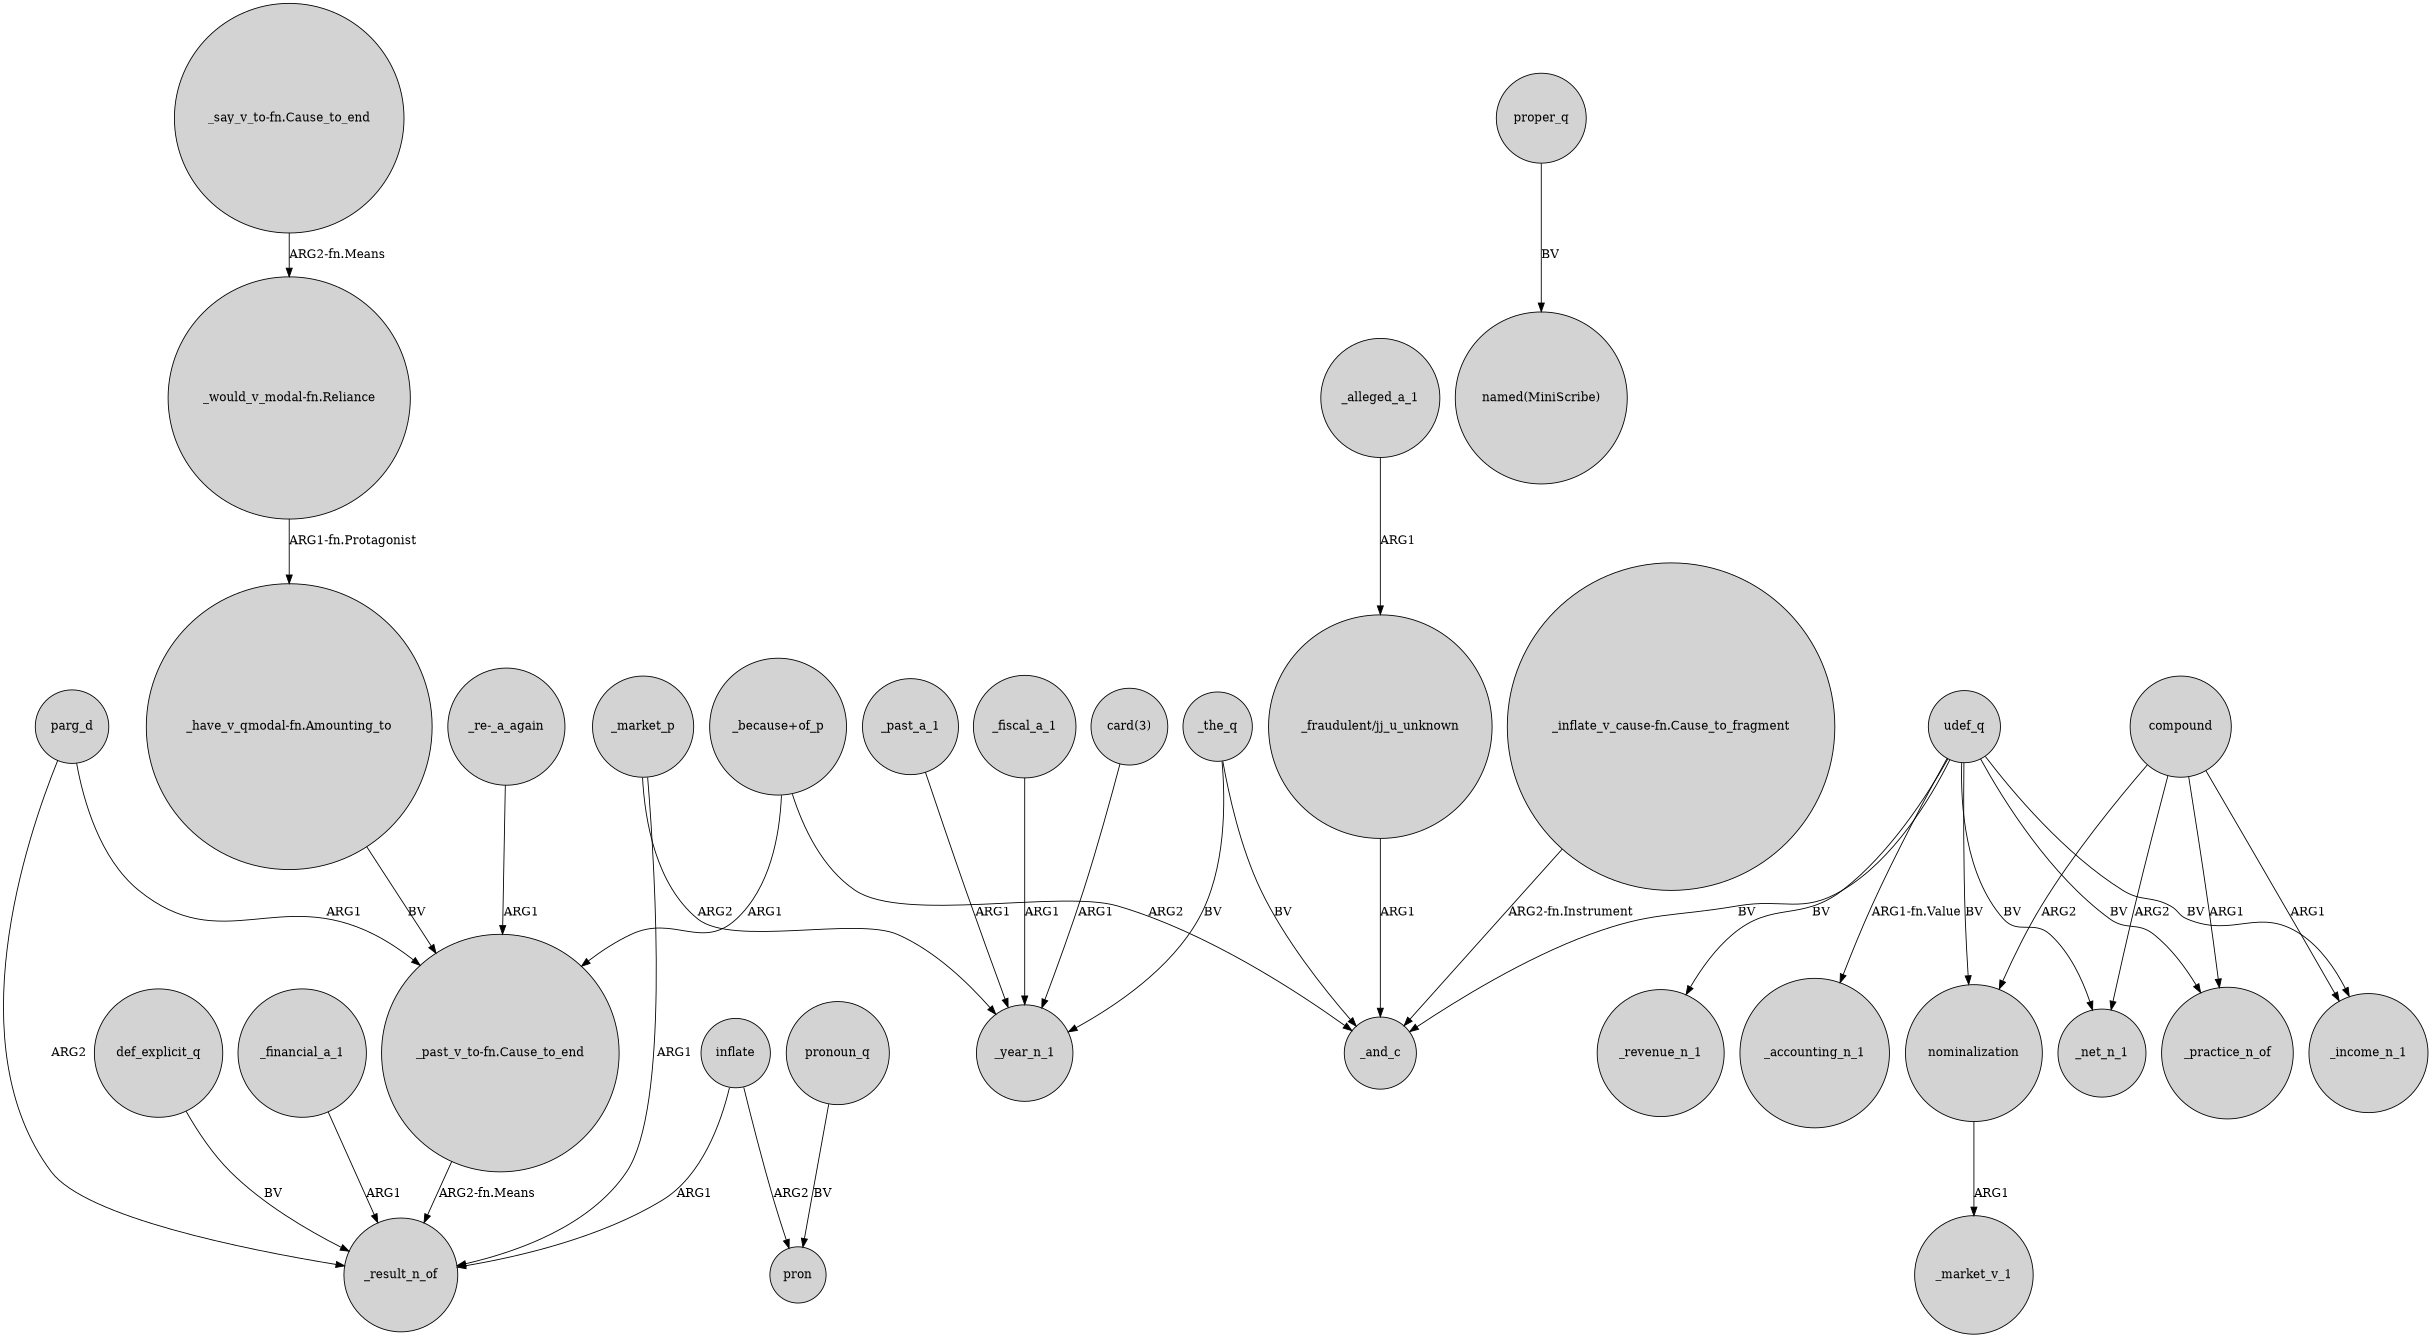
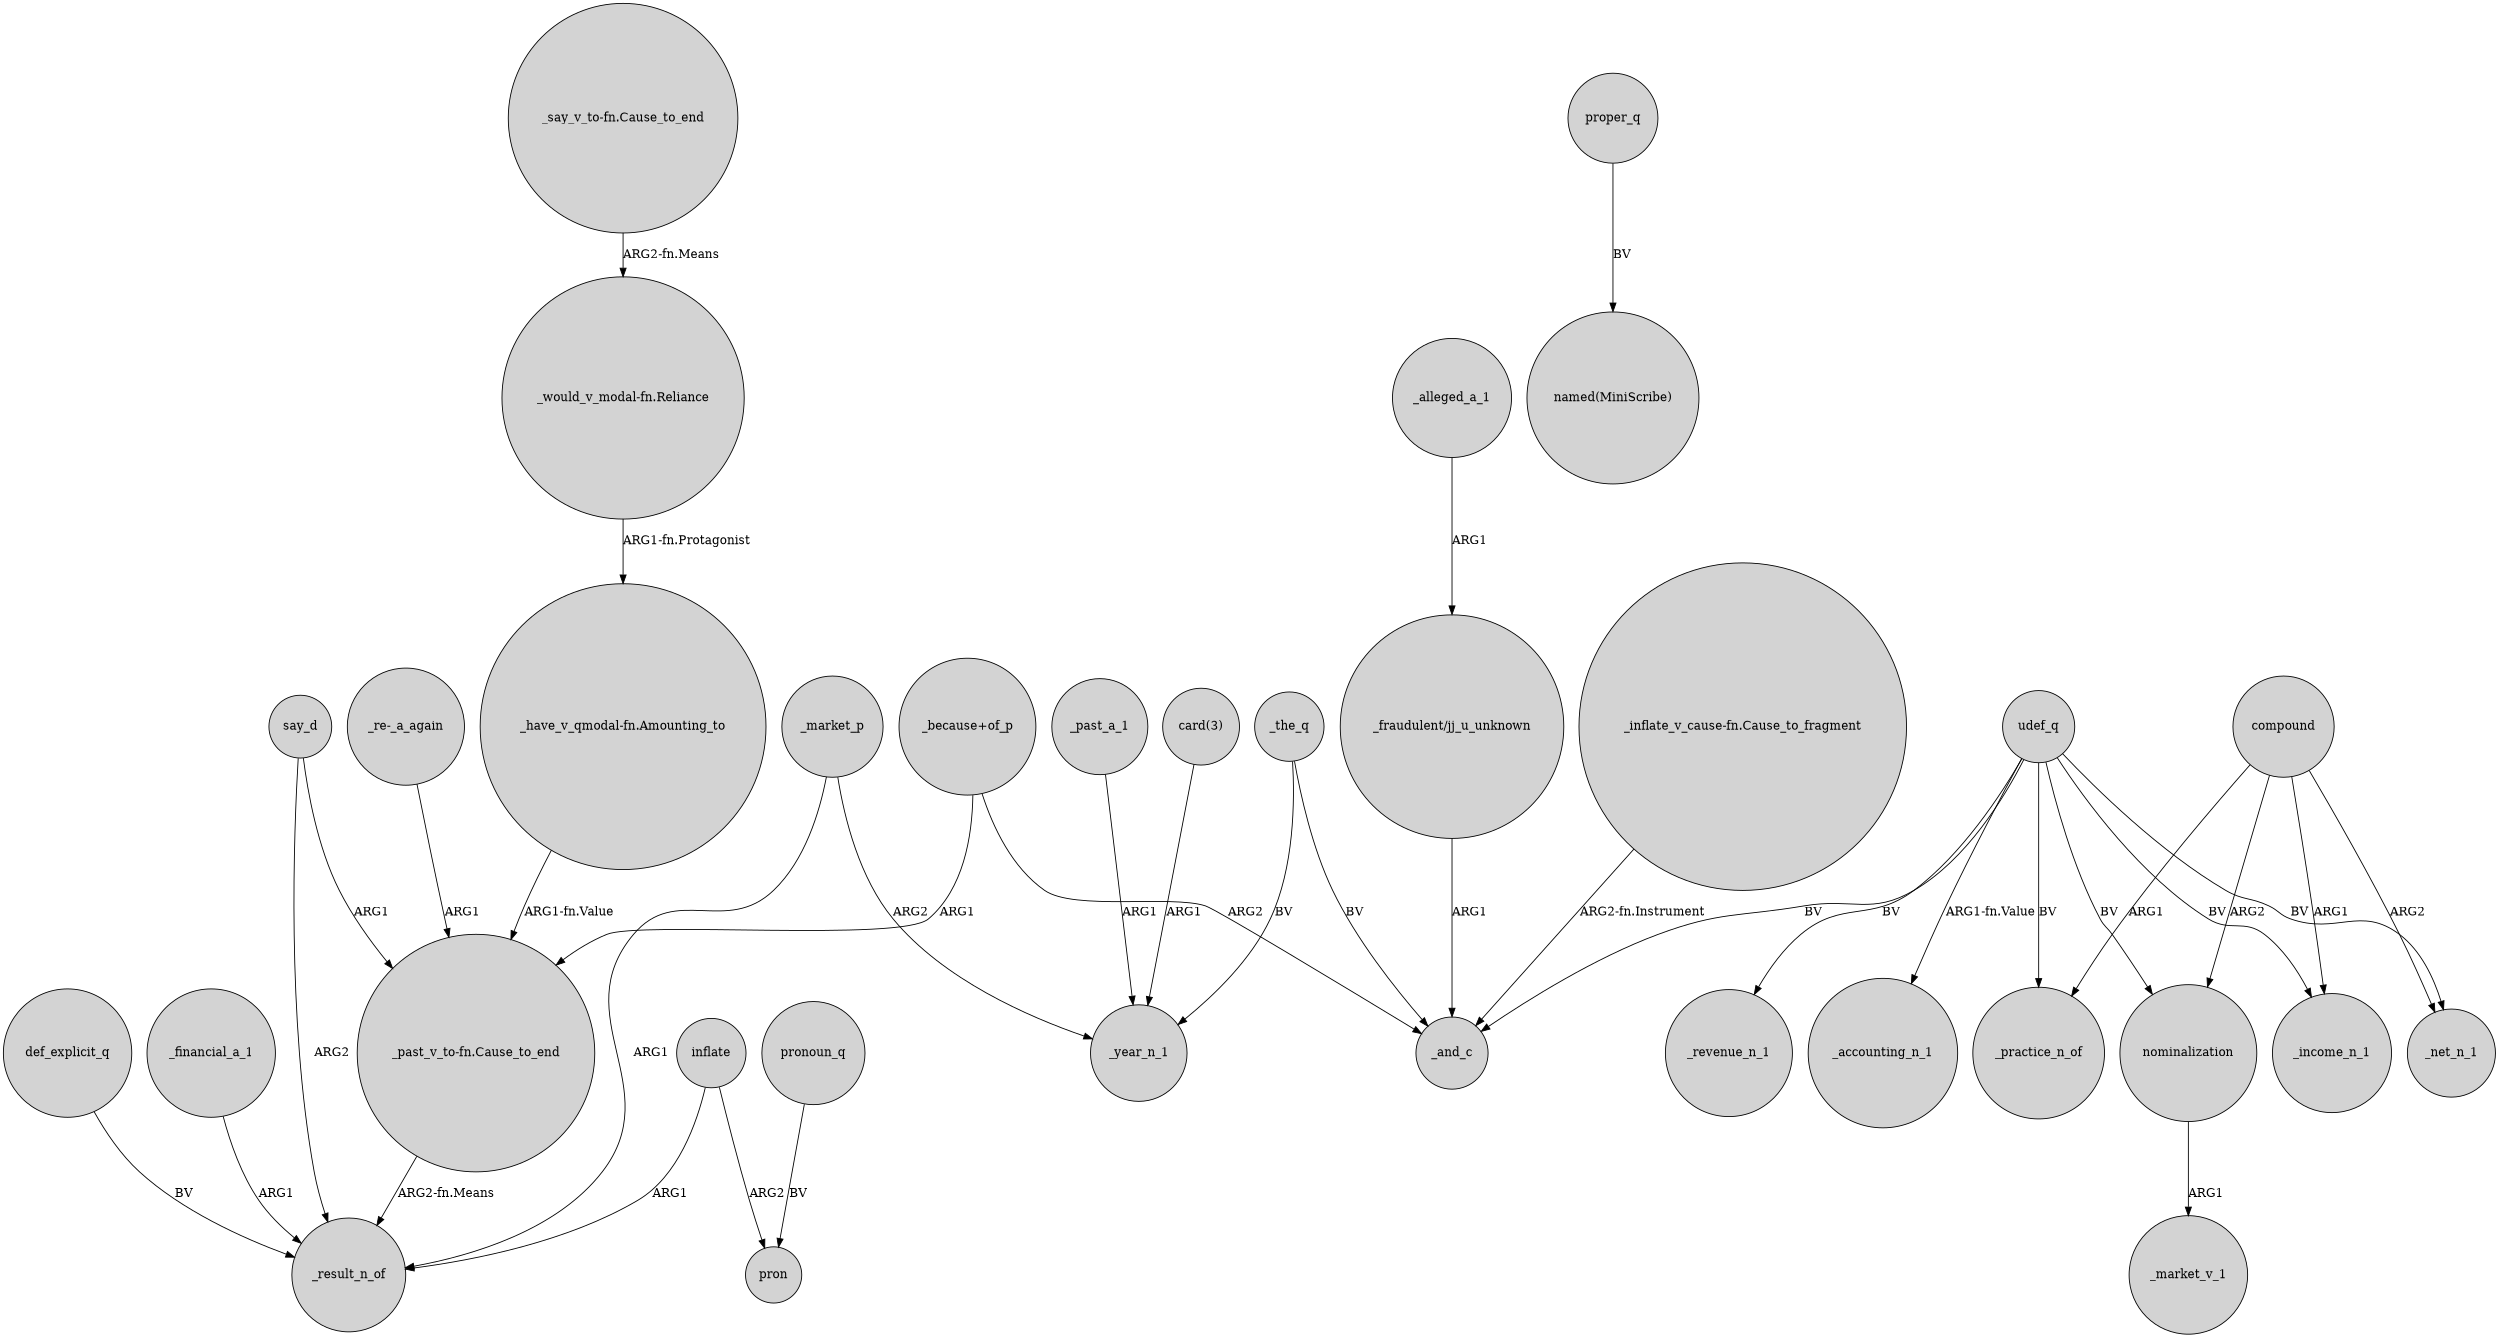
node "parg_d": label "parg_d" -> "say_d"
node "_fiscal_a_1": removed
edge "_have_v_qmodal-fn.Amounting_to" -> "_past_v_to-fn.Cause_to_end": label "BV" -> "ARG1-fn.Value"
